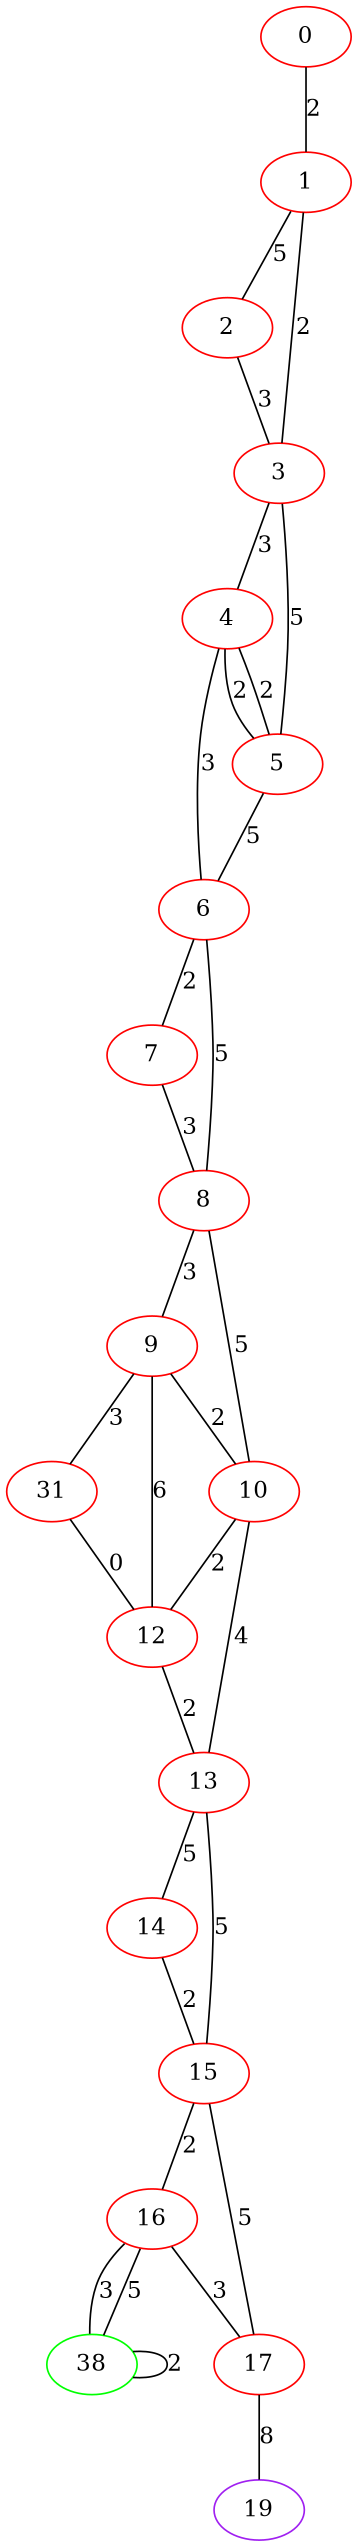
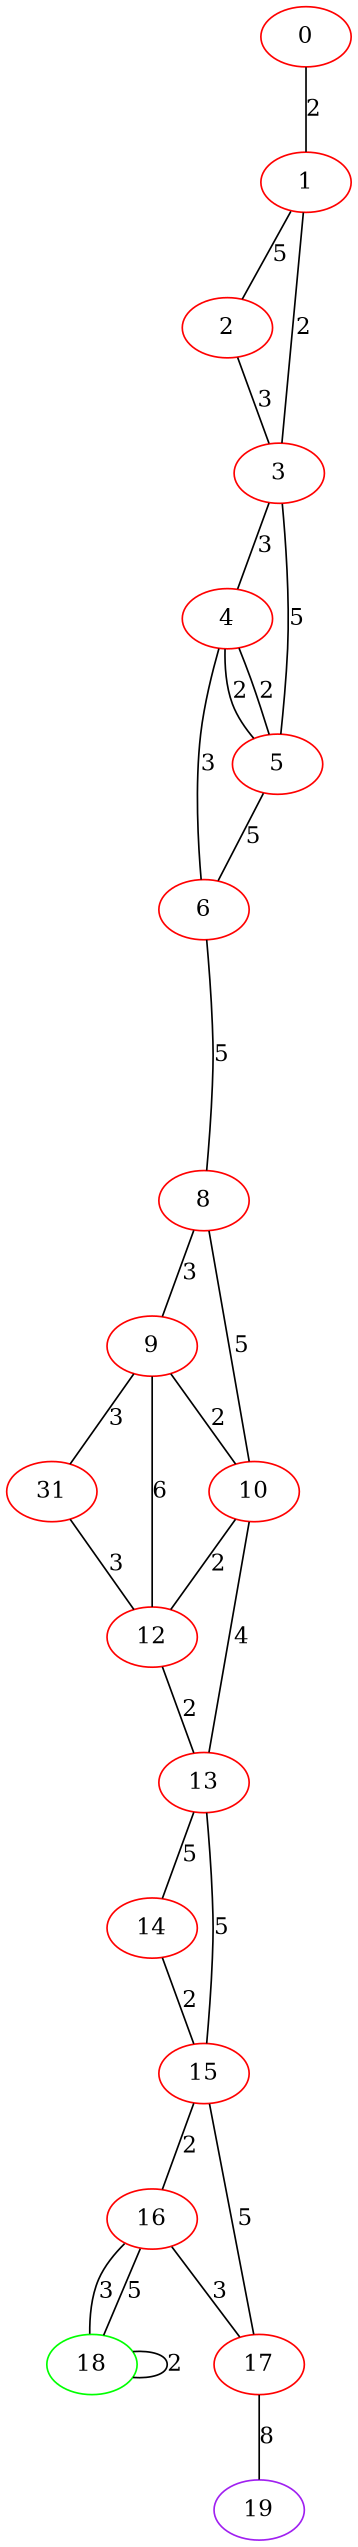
node "7": removed
edge "31" -- "12": label "0" -> "3"
node "38": label "38" -> "18"
